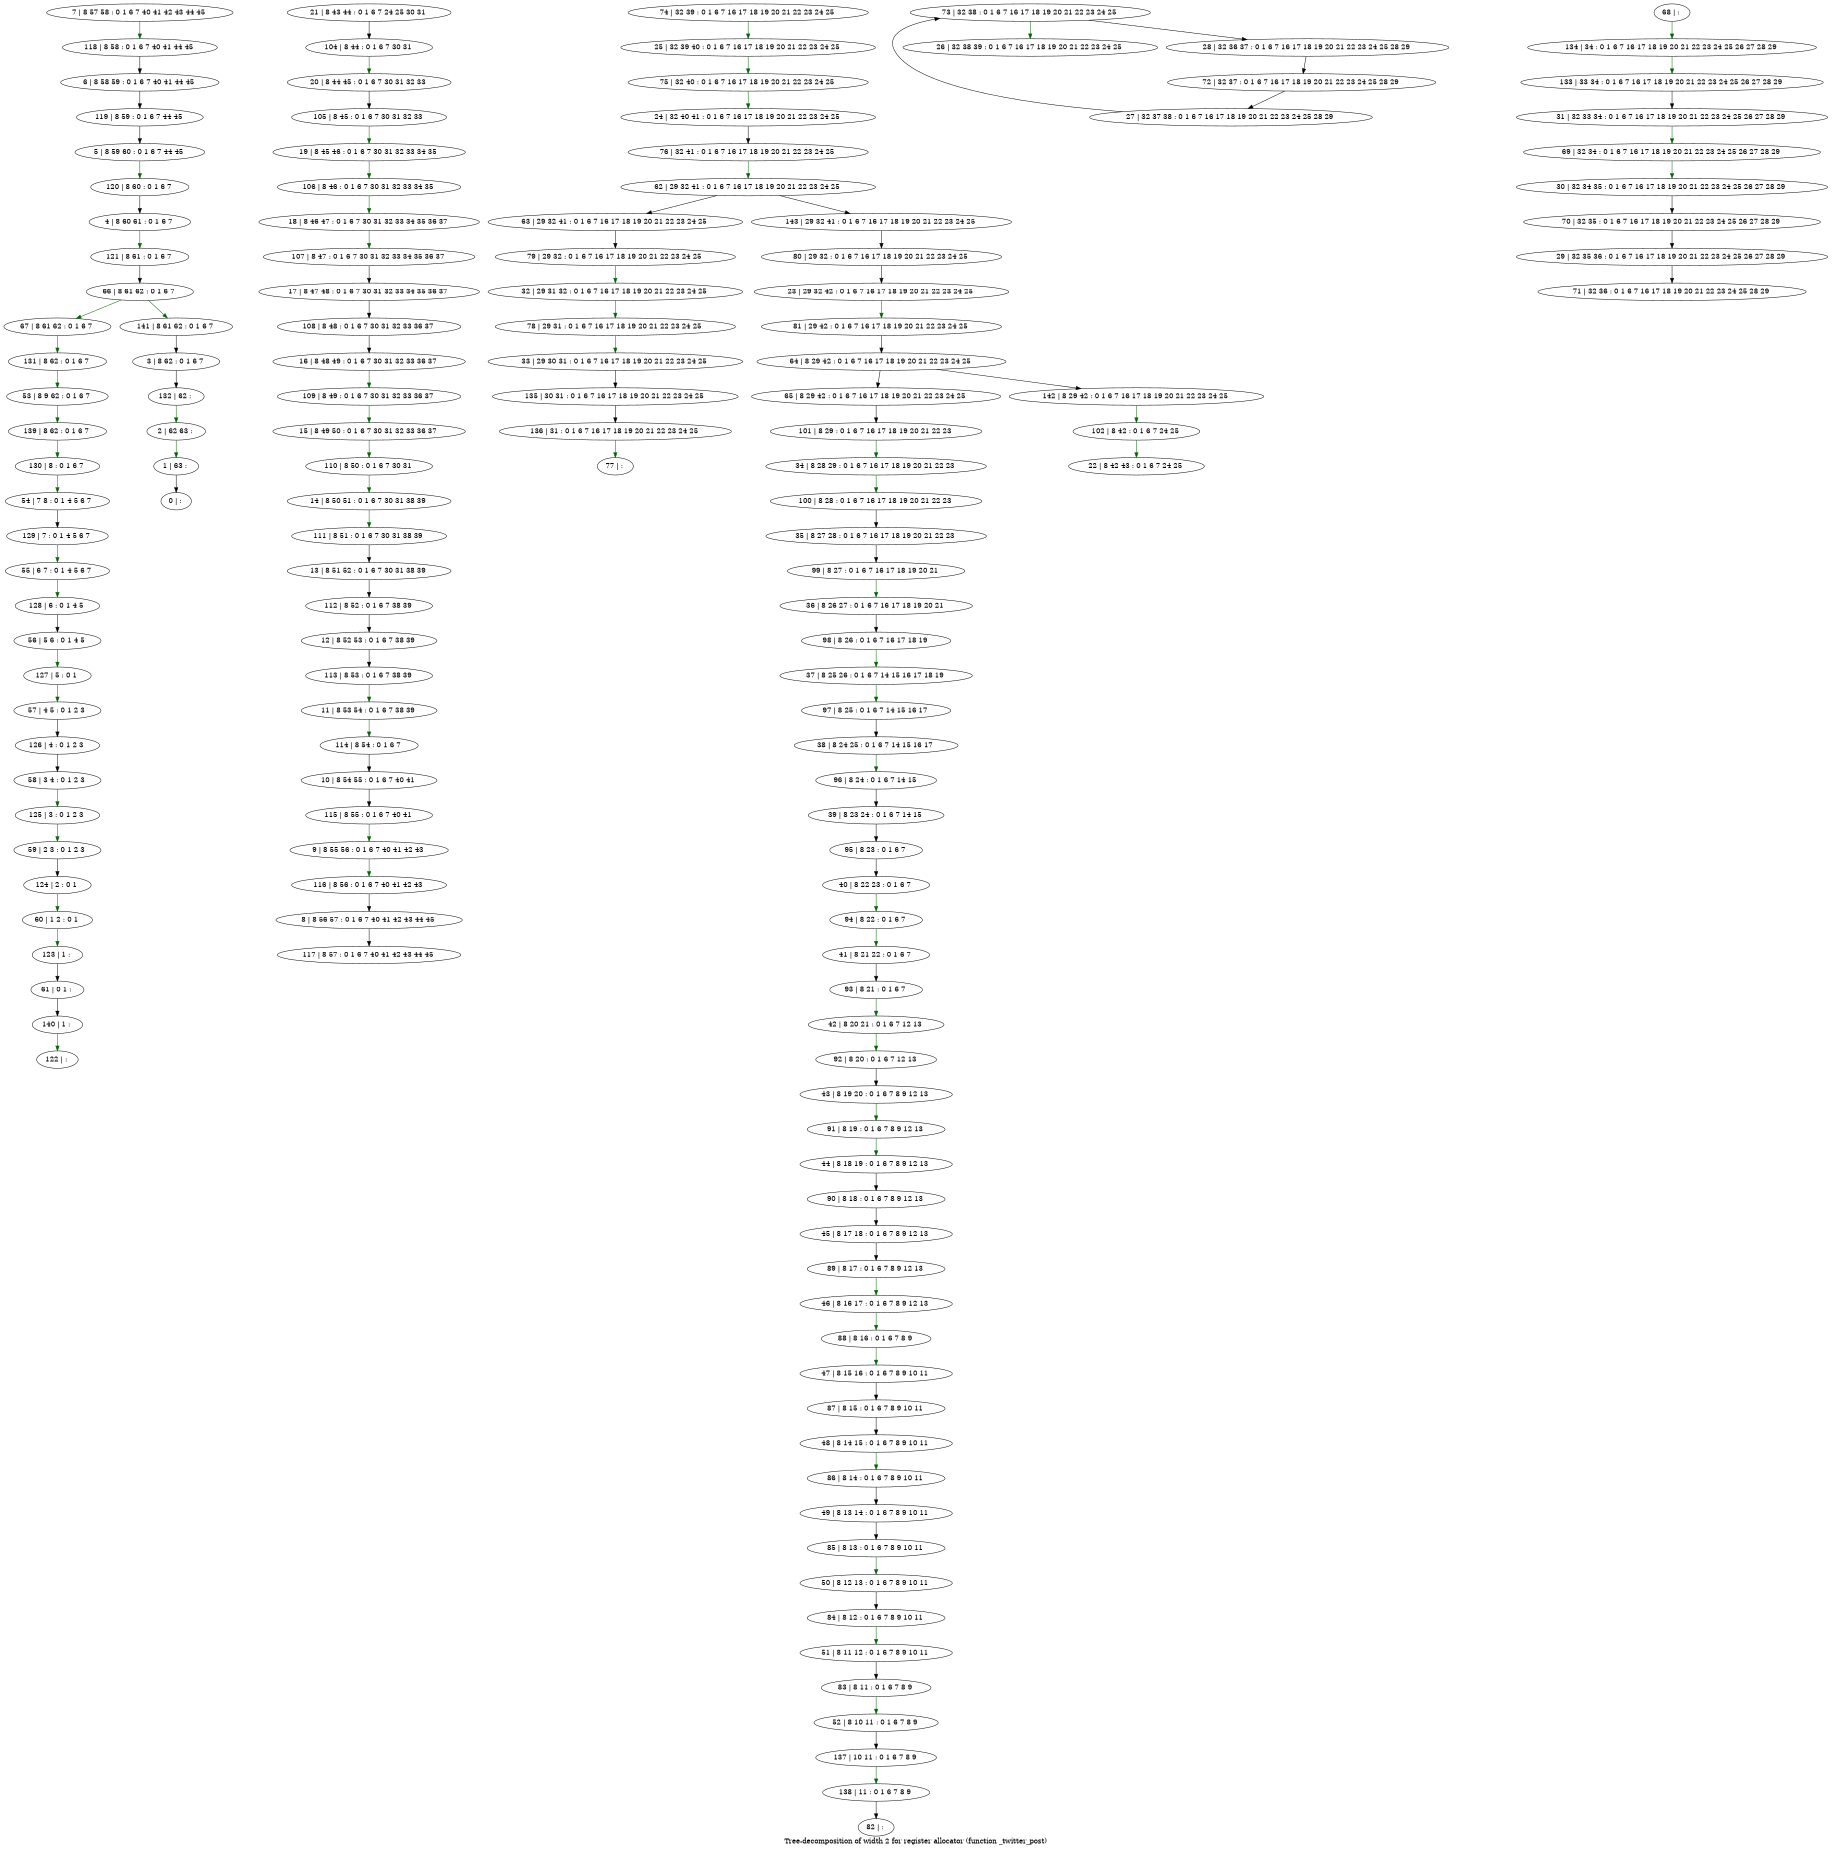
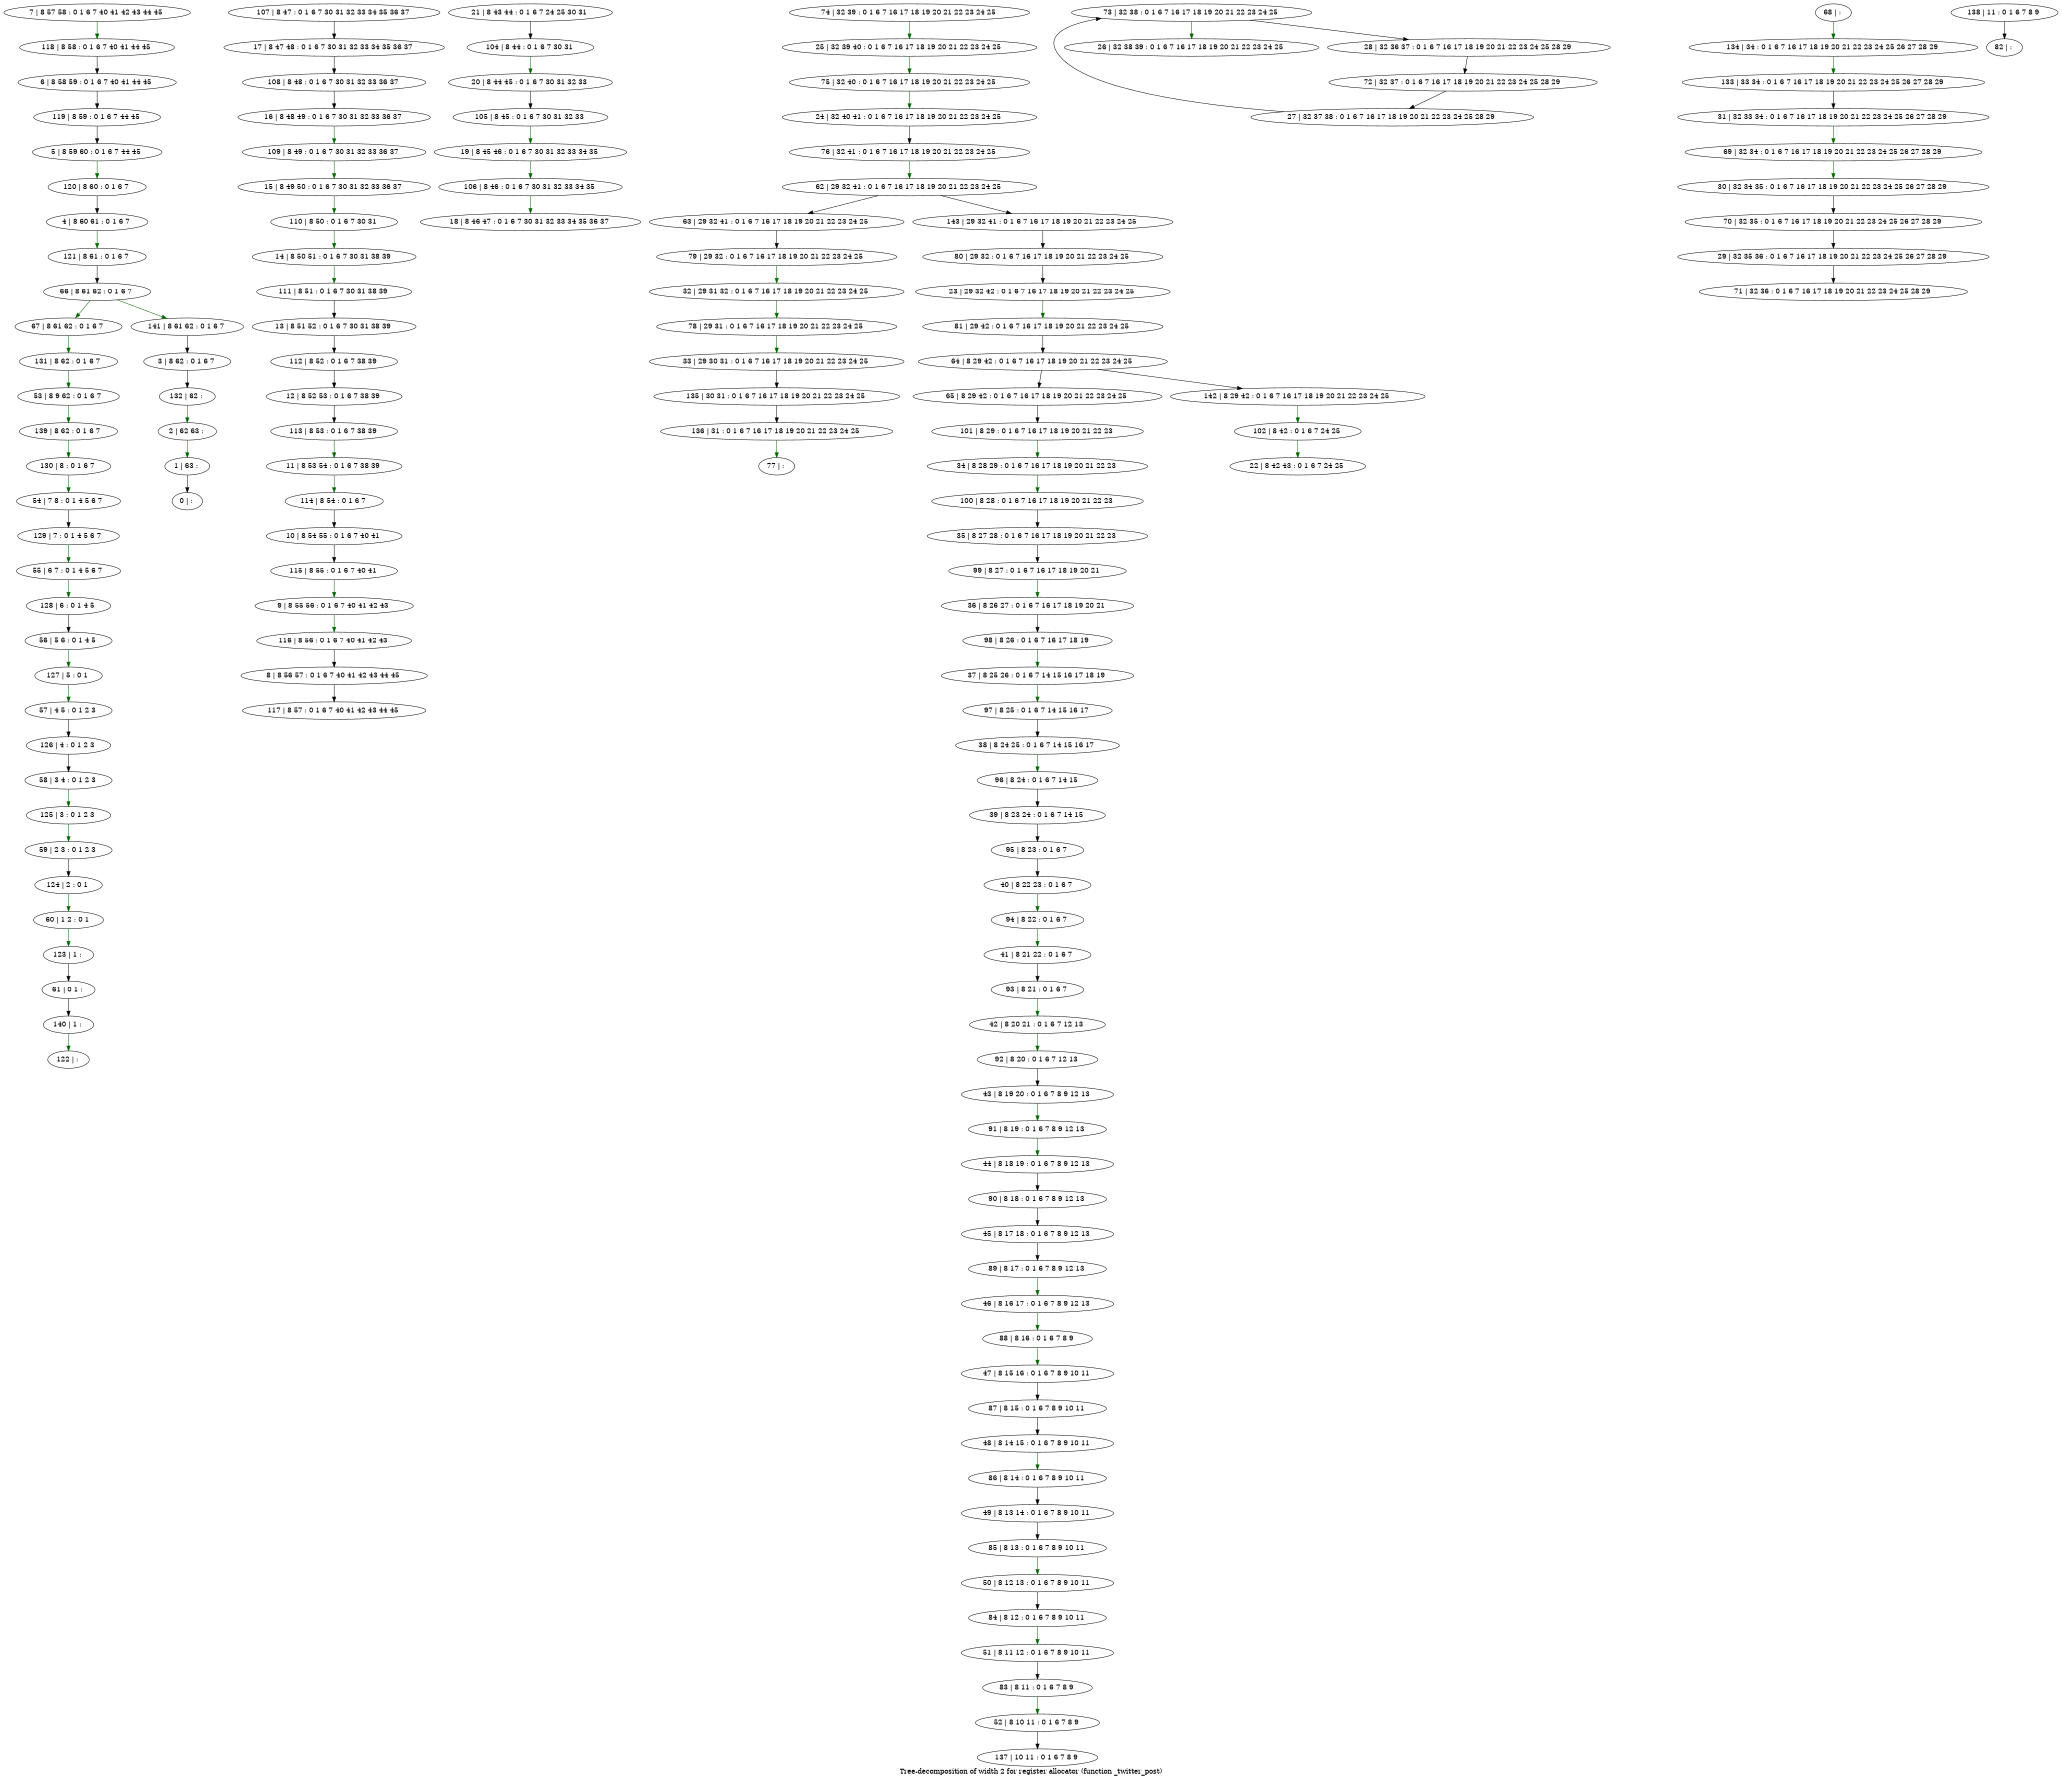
edge "18 | 8 46 47 : 0 1 6 7 30 31 32 33 34 35 36 37" -> "107 | 8 47 : 0 1 6 7 30 31 32 33 34 35 36 37": removed
edge "137 | 10 11 : 0 1 6 7 8 9" -> "138 | 11 : 0 1 6 7 8 9": removed
